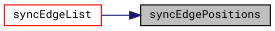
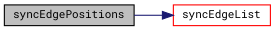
edge "syncEdgeList" -> "syncEdgePositions": reversed
